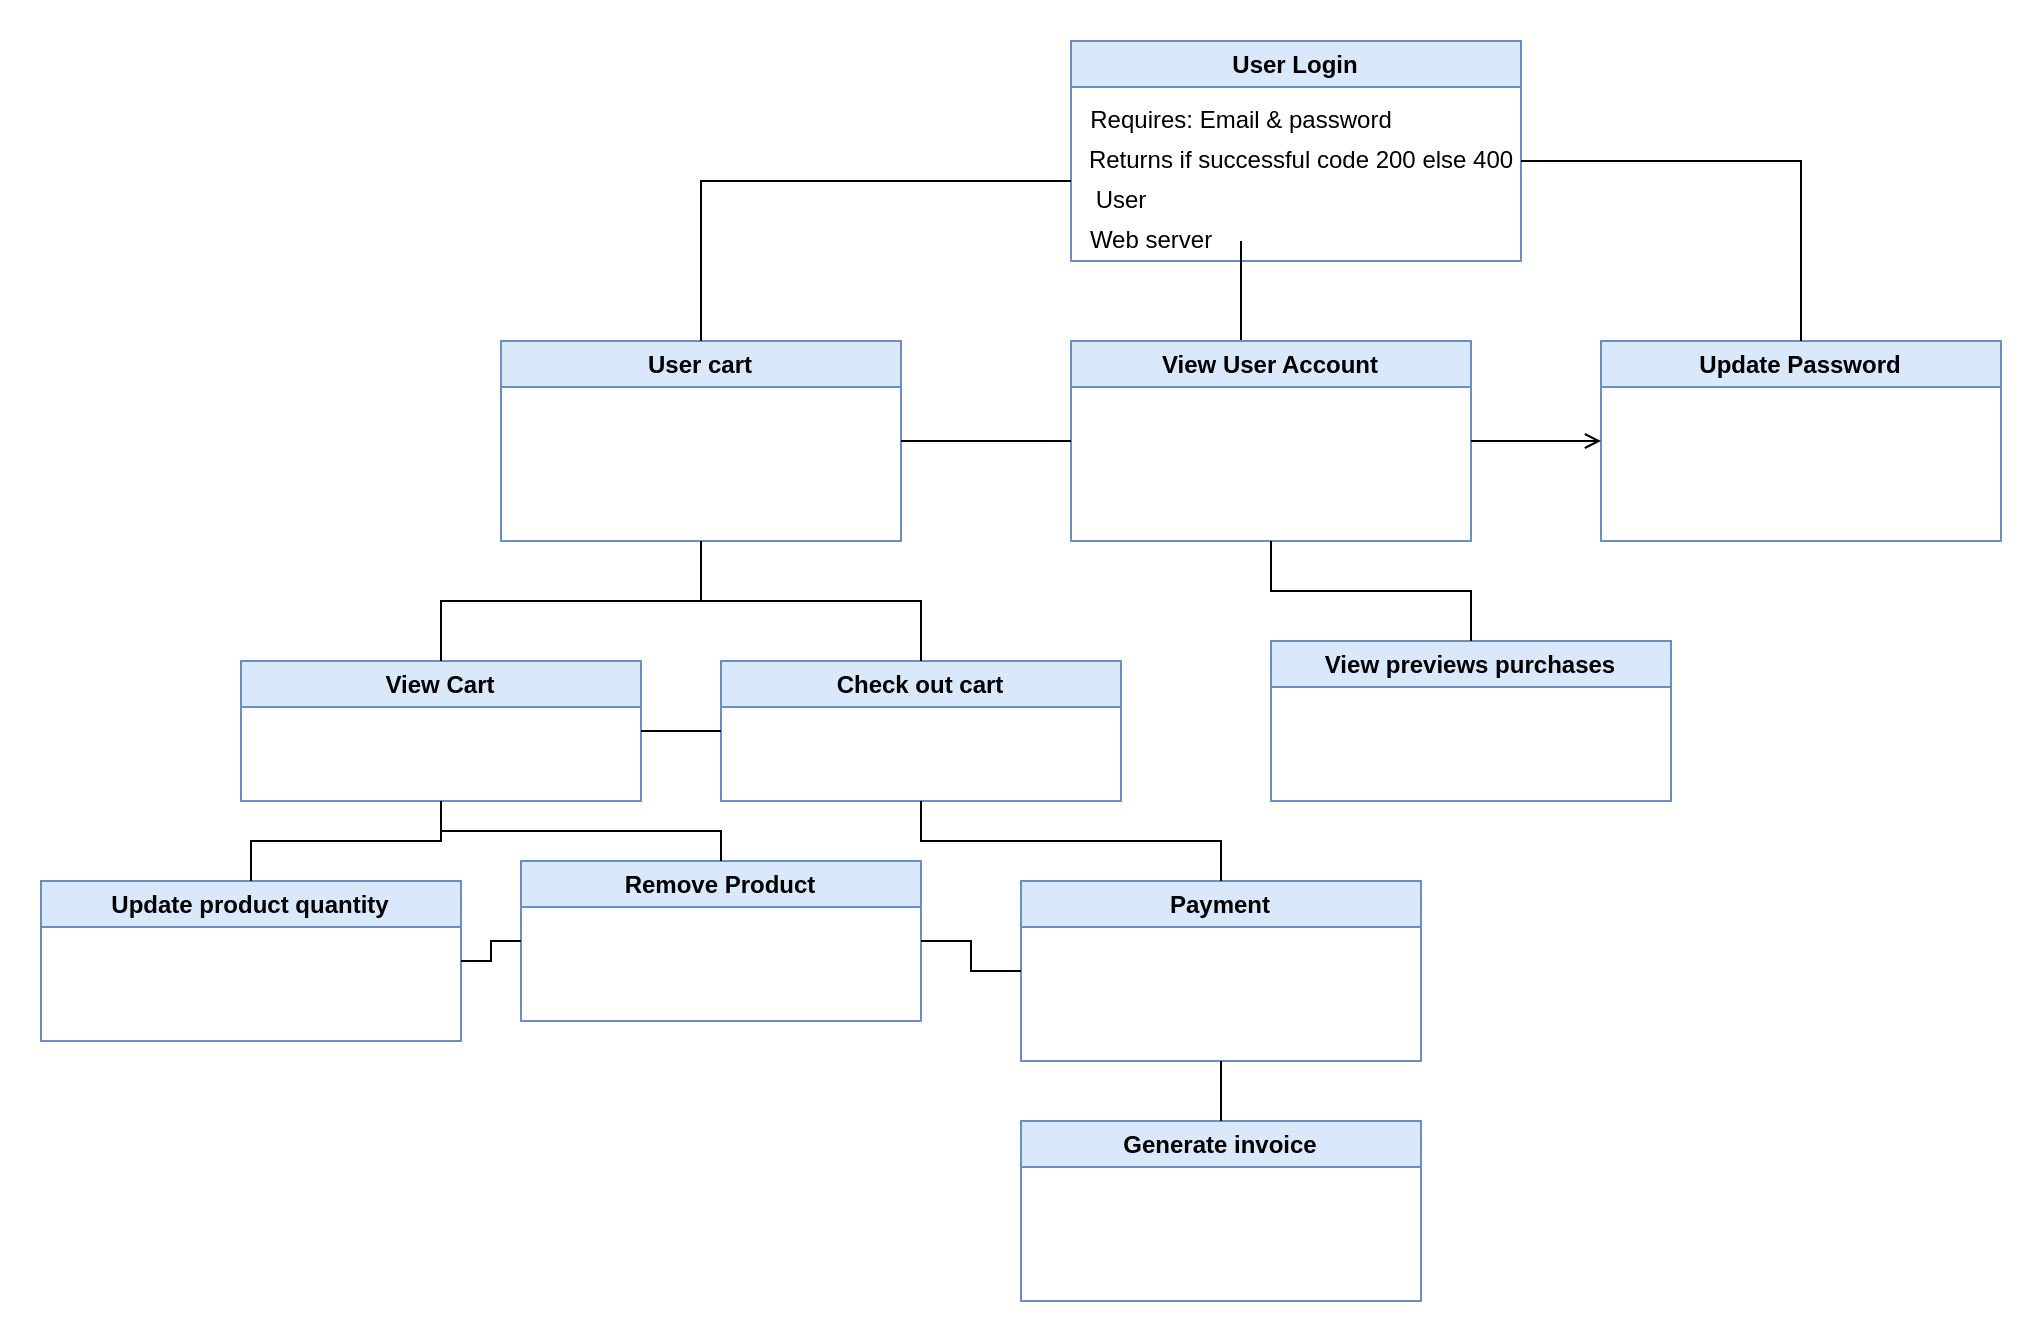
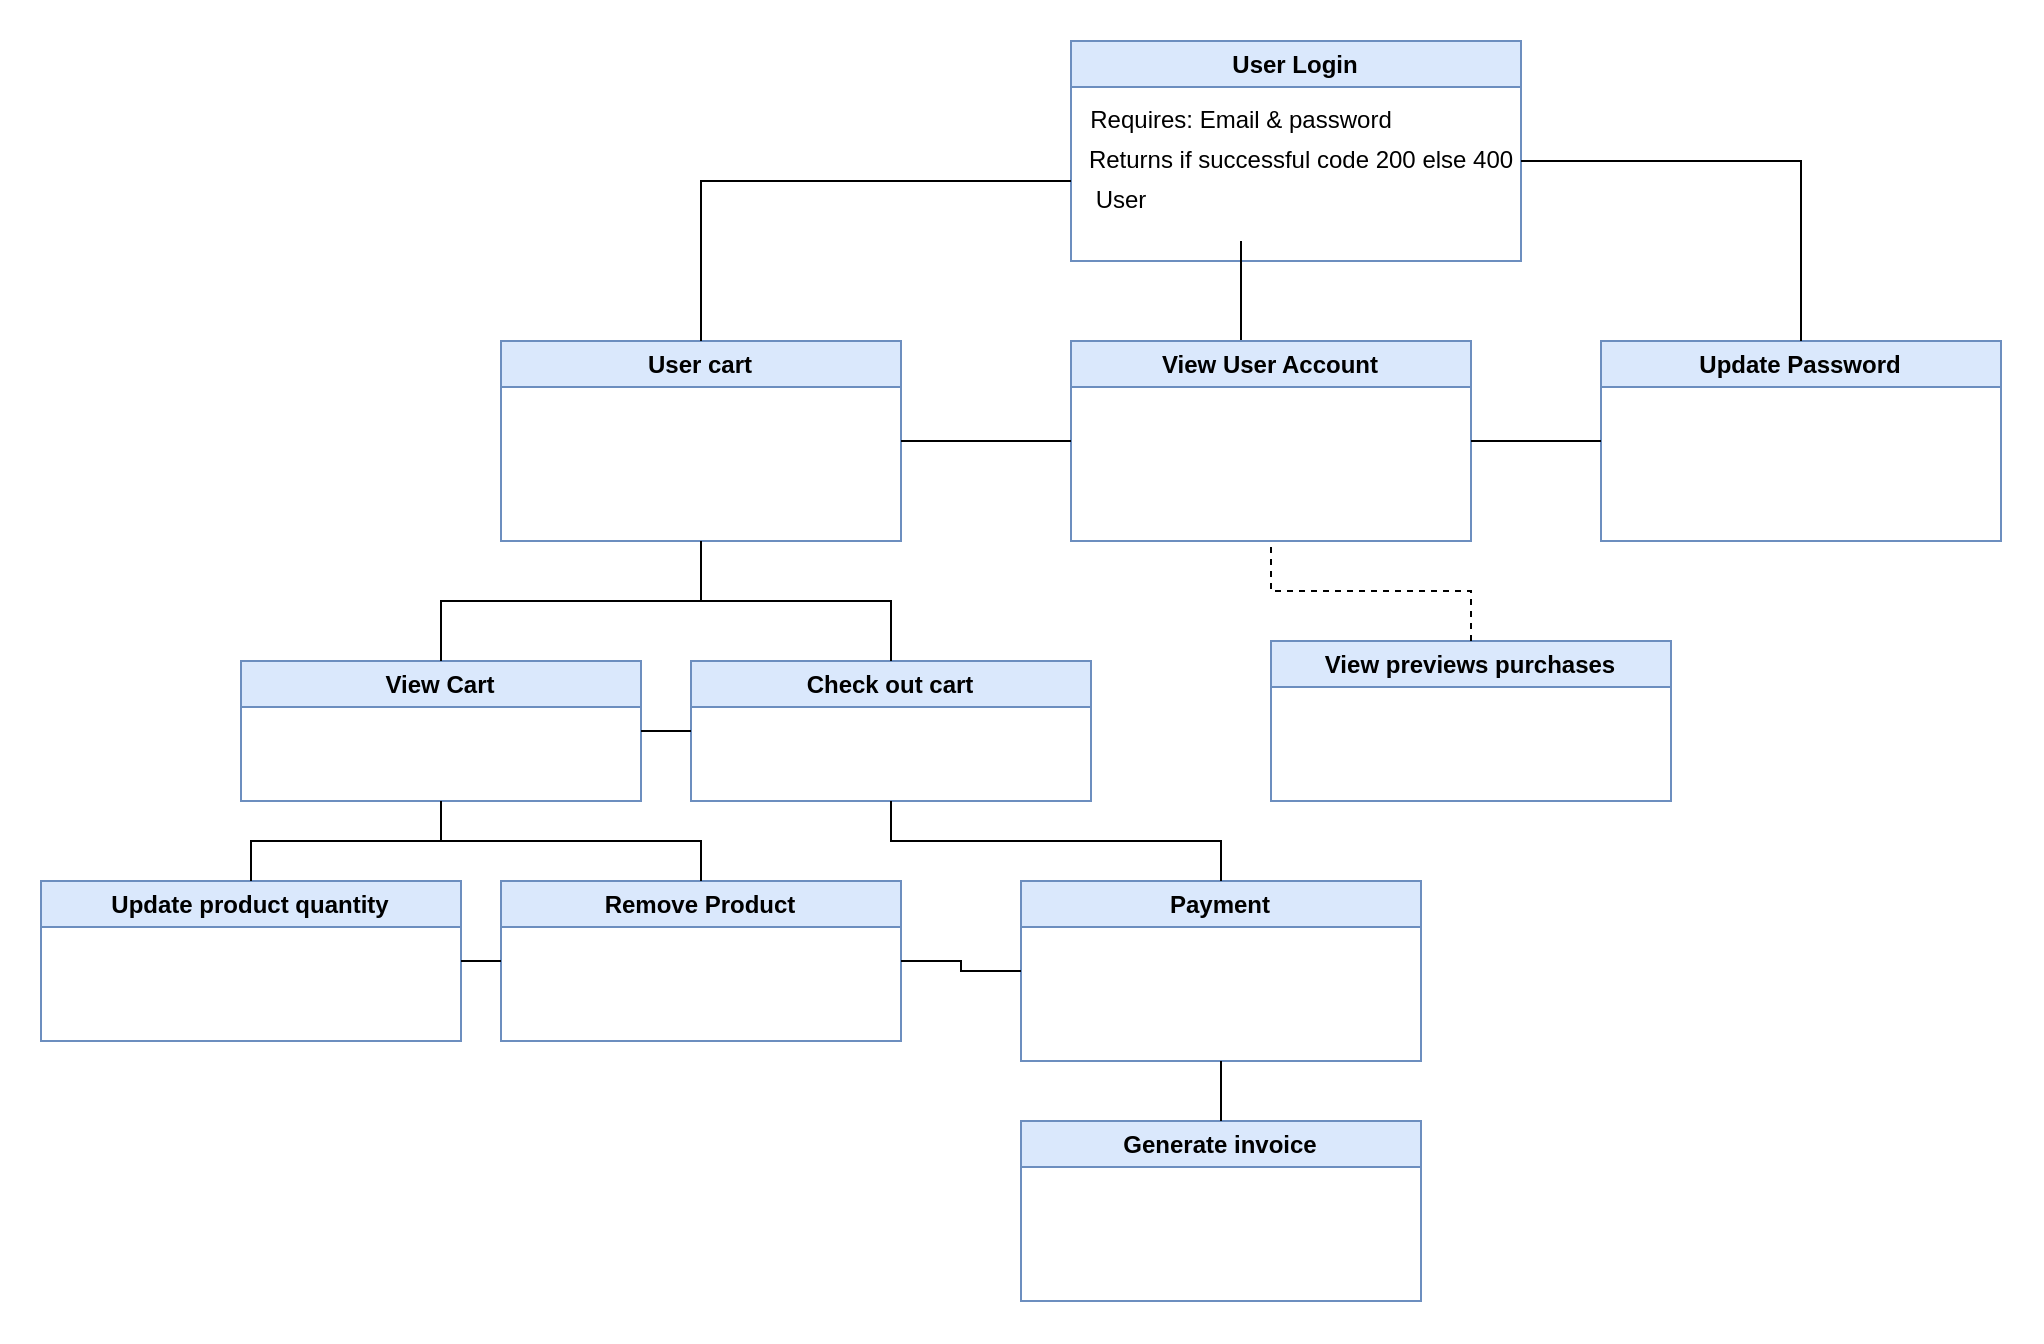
node "Web server": removed
edge "View User Account" -> "Update Password": arrowhead open -> none
edge "View User Account" -- "View previews purchases": style solid -> dashed
node "Check out cart": moved (921, 731) -> (891, 731)
node "Remove Product": moved (721, 941) -> (701, 961)
